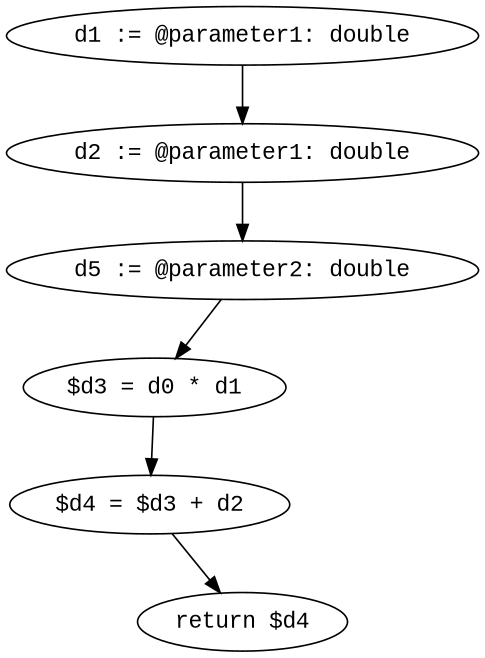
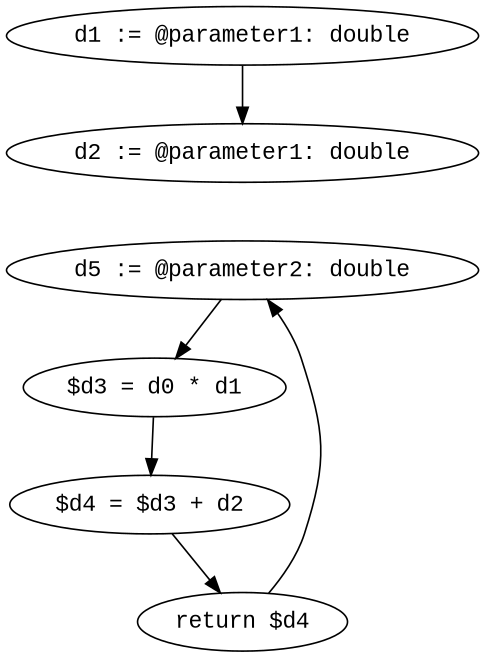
edge "d2 := @parameter1: double" -> "d5 := @parameter2: double": now "return $d4" -> "d5 := @parameter2: double"
